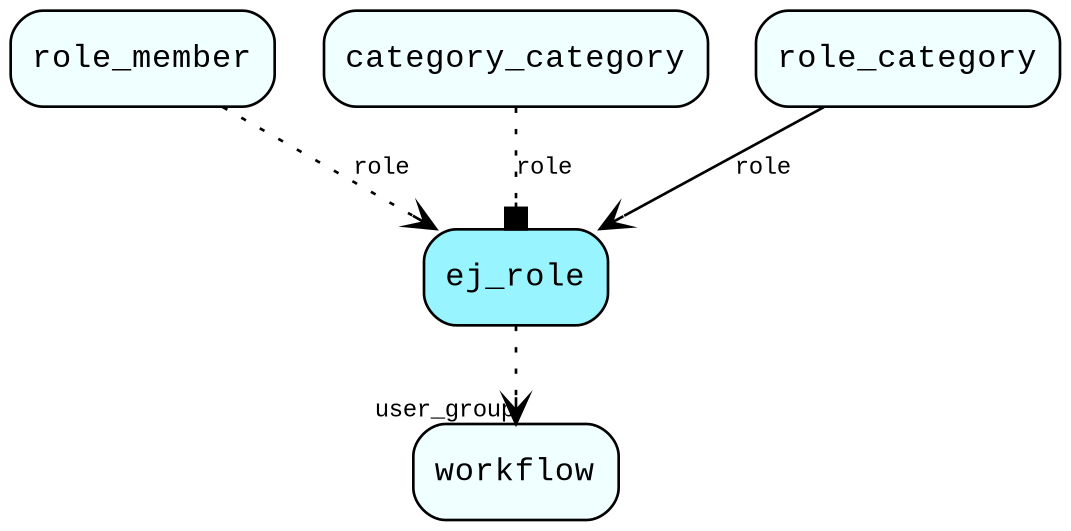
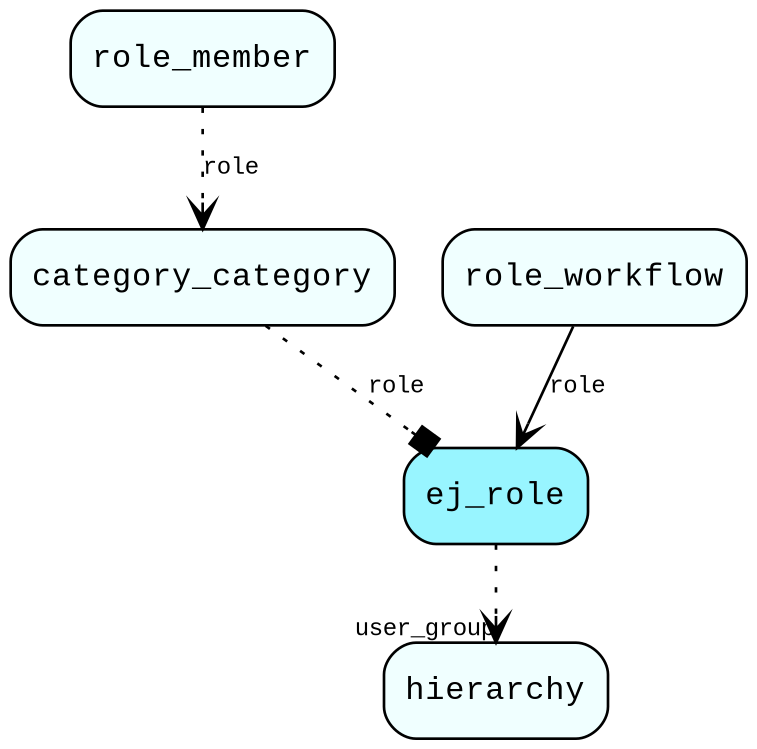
node "role_category": label "role_category" -> "role_workflow"
edge "role_member" -> "ej_role": now "role_member" -> "category_category"
node "workflow": label "workflow" -> "hierarchy"
